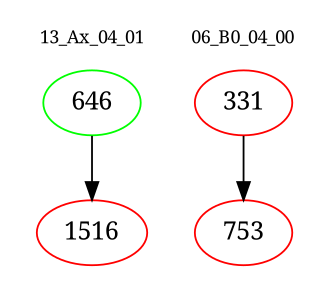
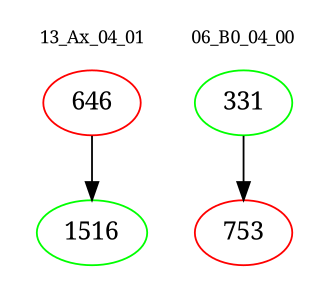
node "646": color green -> red
node "331": color red -> green
node "1516": color red -> green
